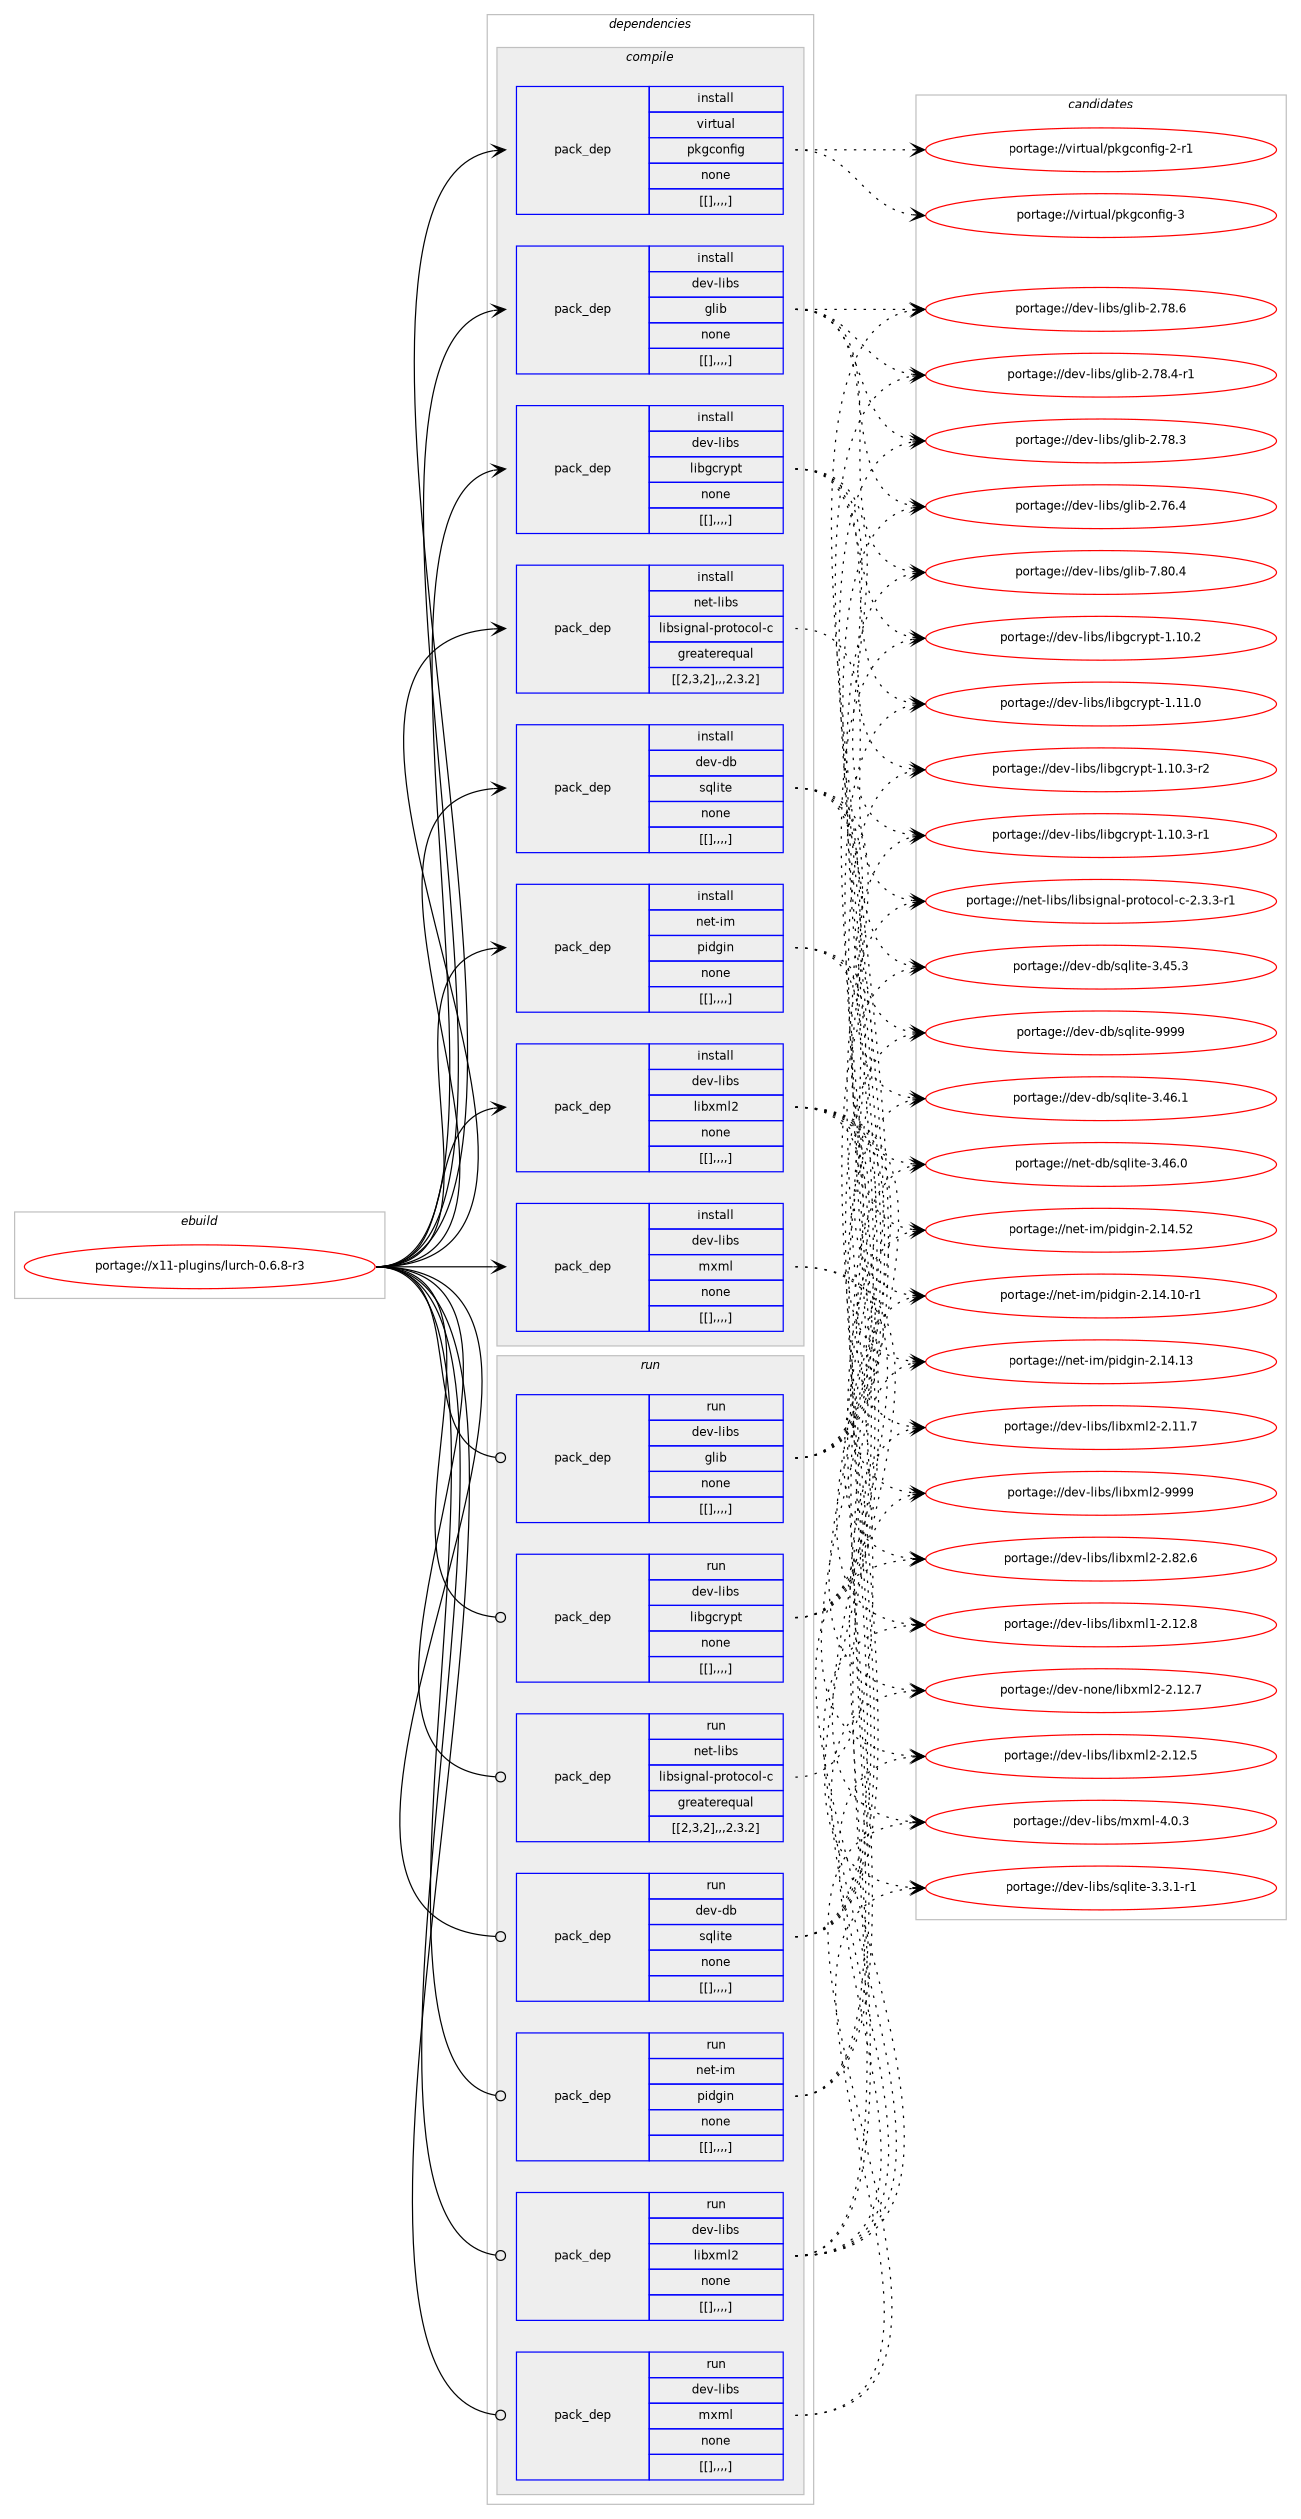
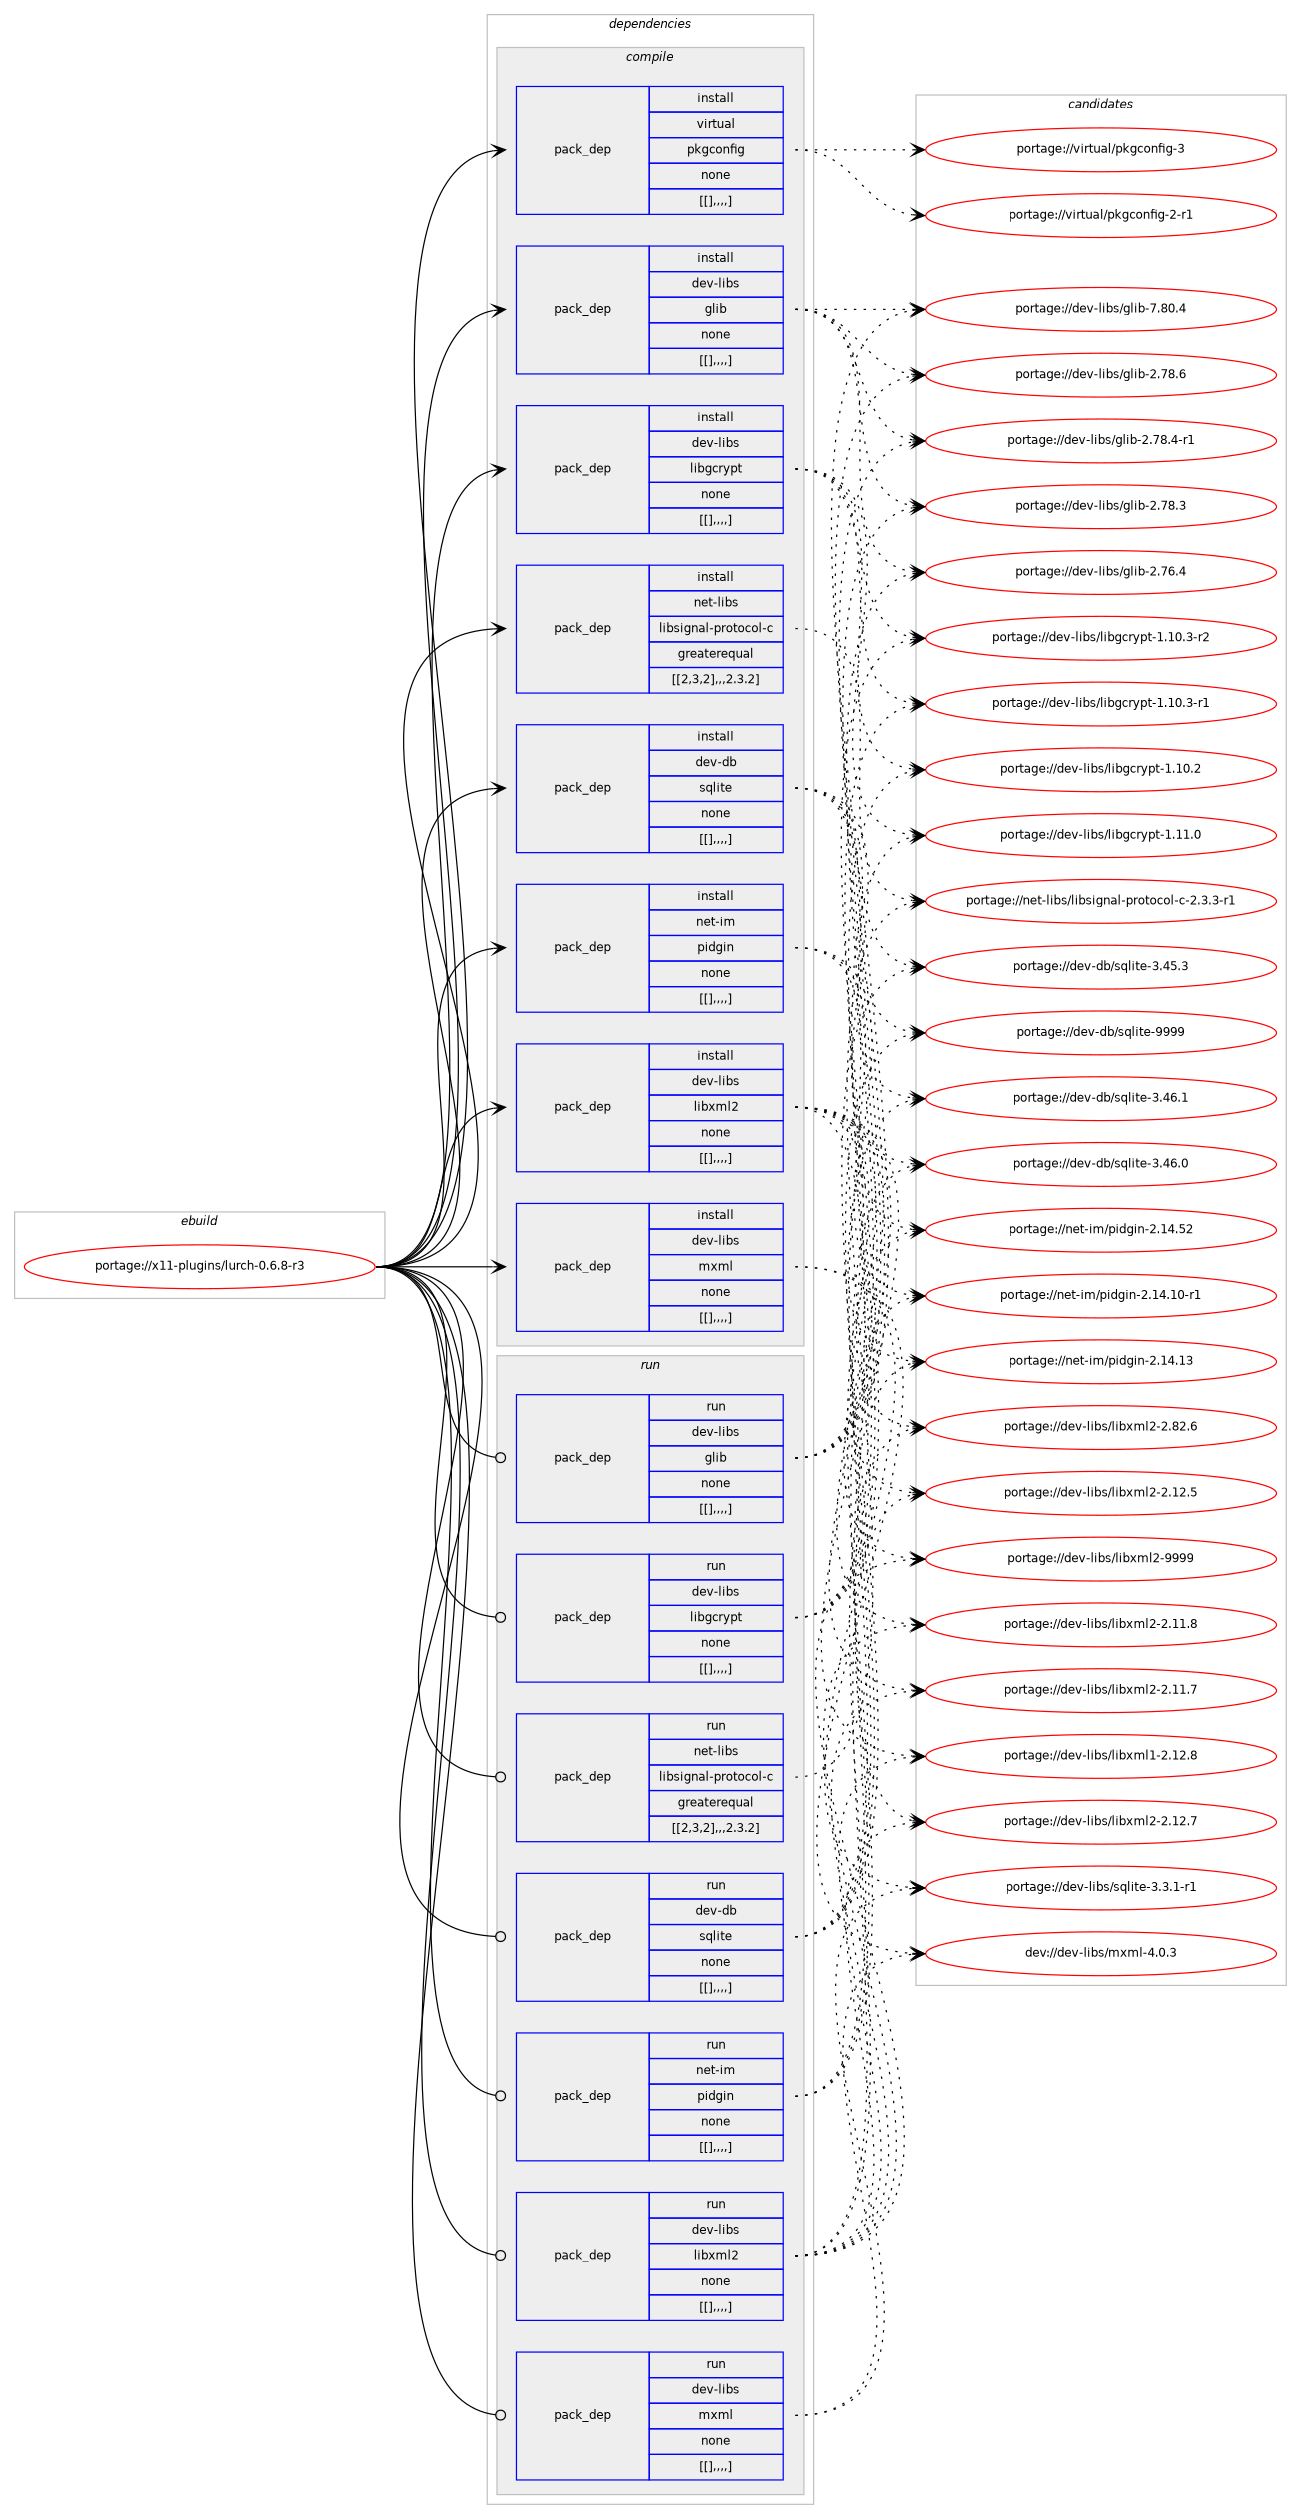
node "portage://net-db/sqlite-3.46.0": label "portage://net-db/sqlite-3.46.0" -> "portage://dev-db/sqlite-3.46.0"
node "portage://dev-libs/libxml2-2.11.8": added
node "portage://dev-none/libxml2-2.12.7": label "portage://dev-none/libxml2-2.12.7" -> "portage://dev-libs/libxml2-2.12.7"
node "portage://dev-libs/mxml-4.0.3": label "portage://dev-libs/mxml-4.0.3" -> "dev://dev-libs/mxml-4.0.3"
